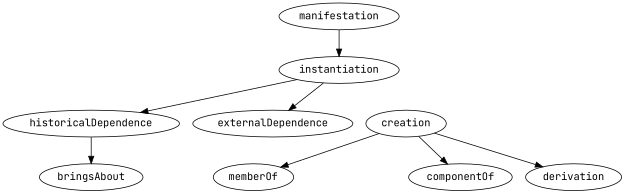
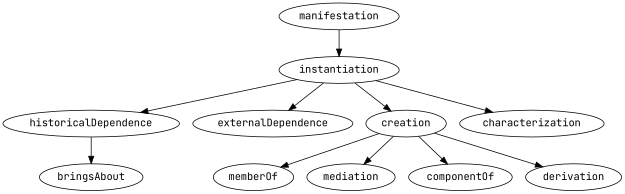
edge "instantiation" -> "creation": added
node "characterization": added
node "mediation": added
